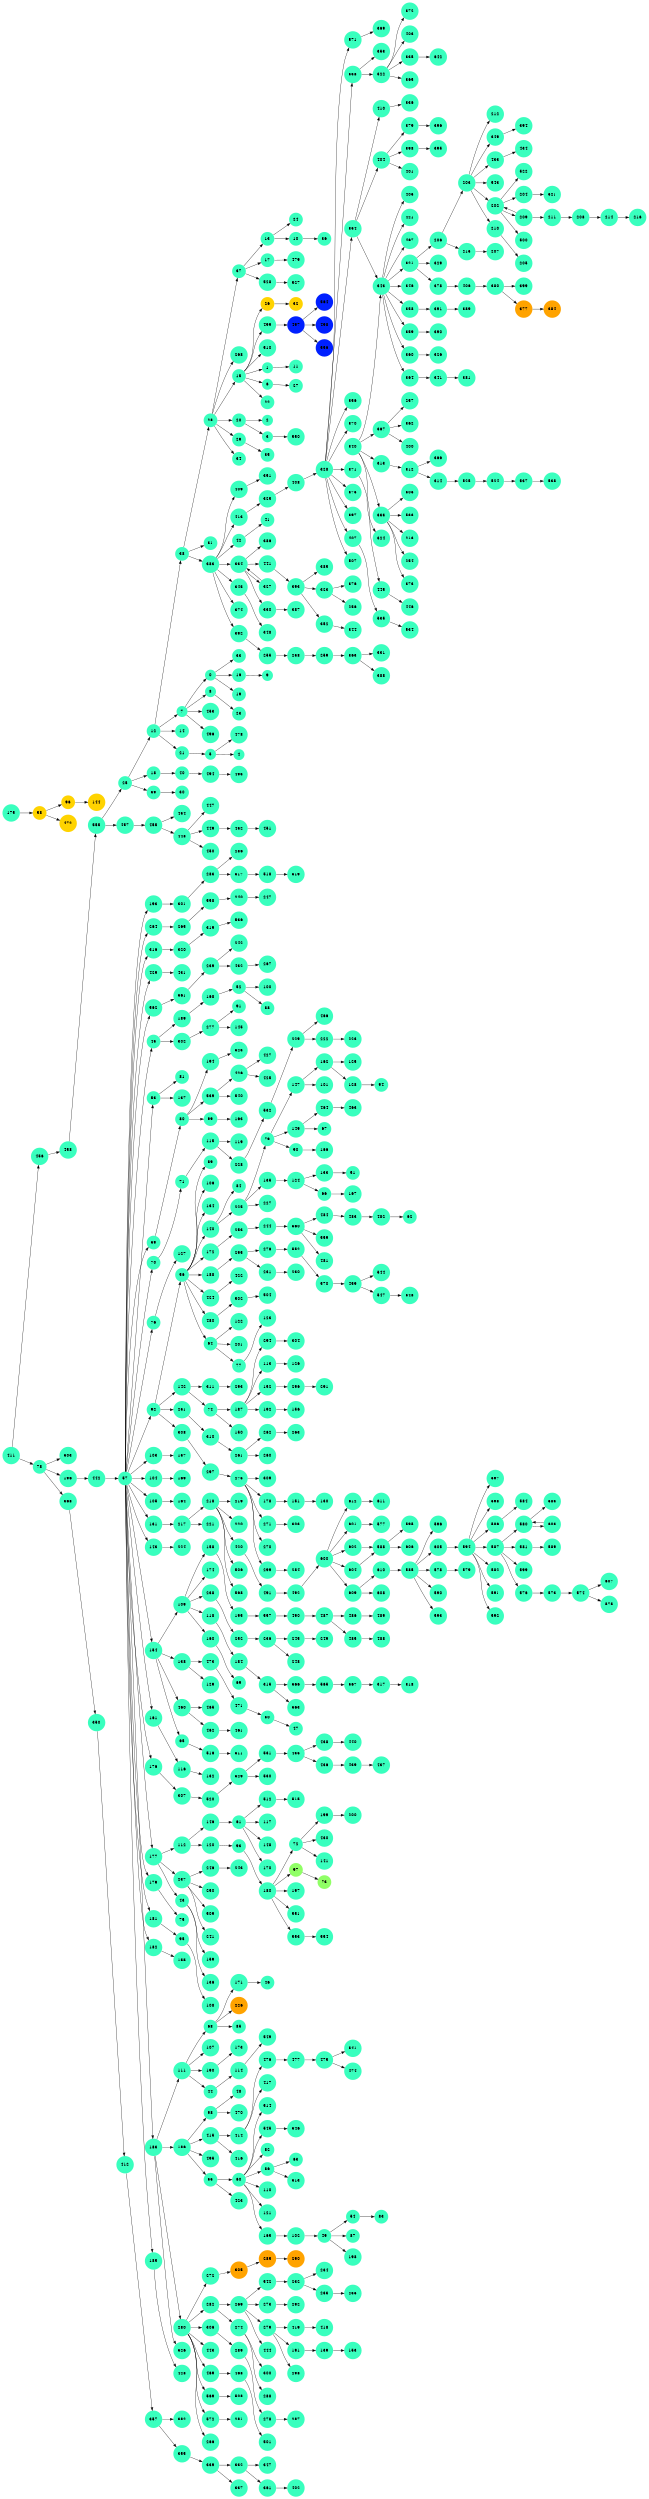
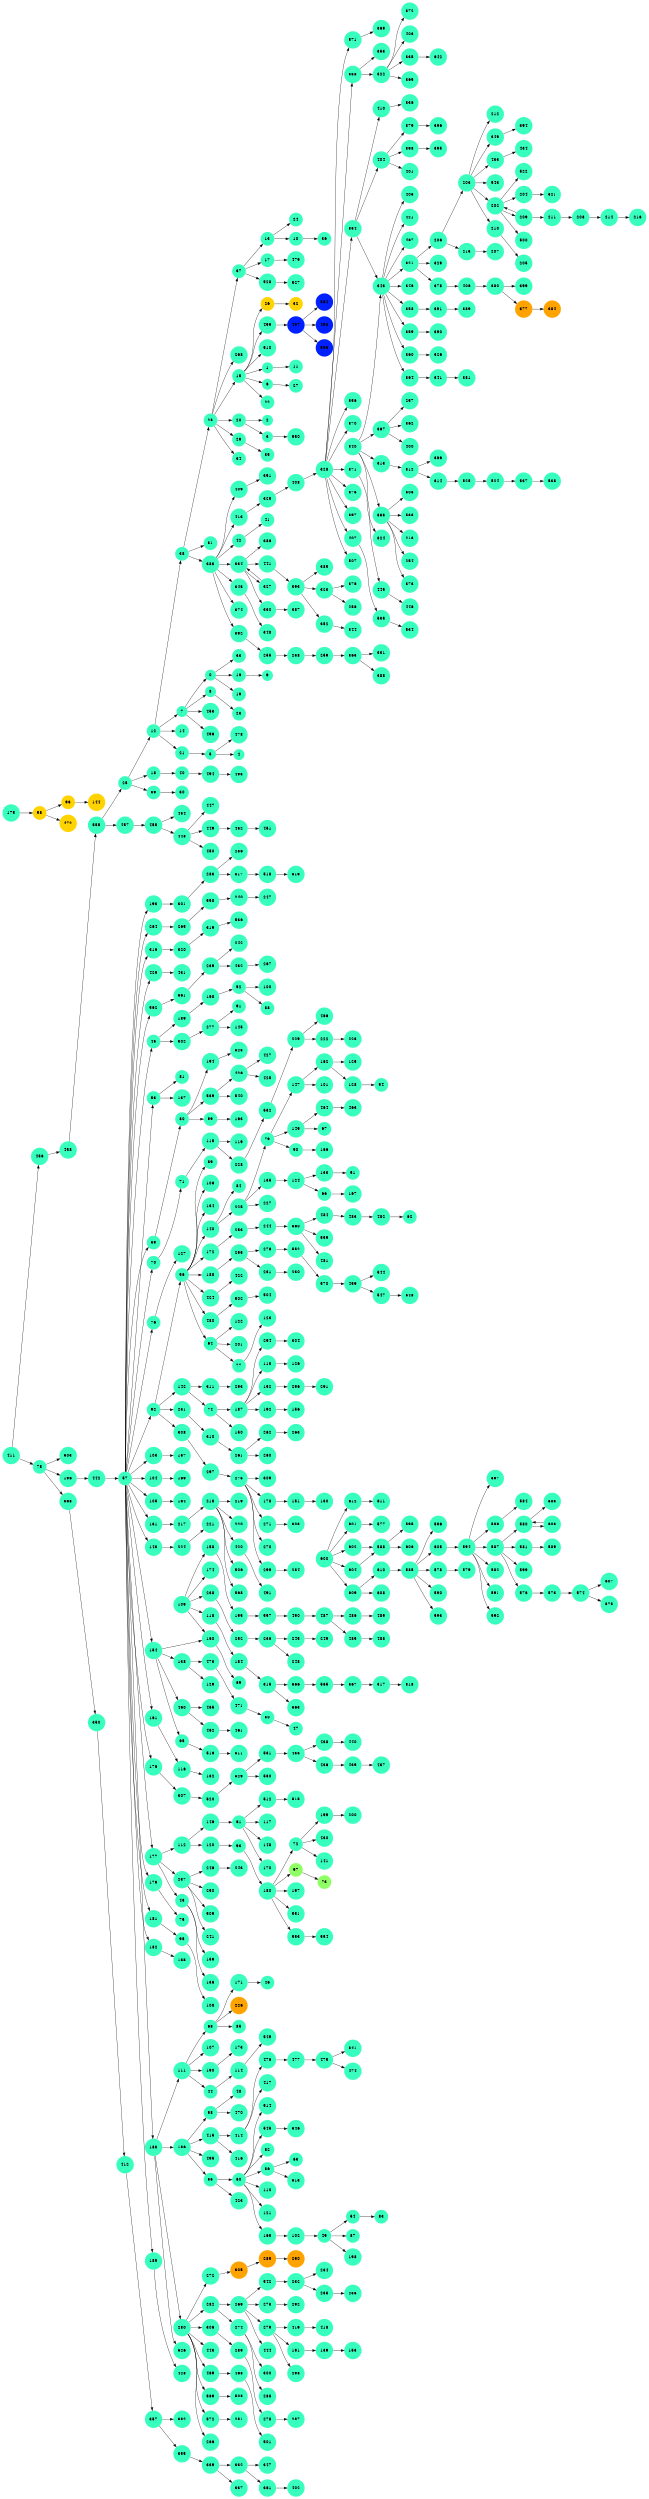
node "598": removed
edge "217" -> "221": now "224" -> "221"
node "492": removed
edge "154" -> "109": now "154" -> "160"
